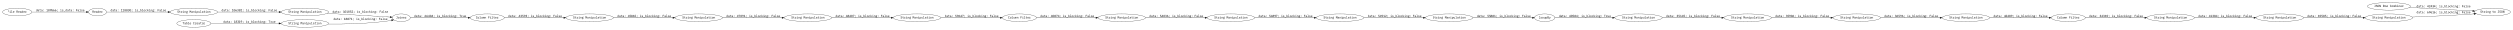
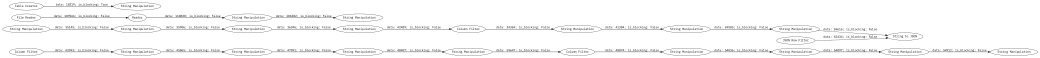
node "JSON Row Combiner": label "JSON Row Combiner" -> "JSON Row Filter"
edge "File Reader" -> "Reader": label "data: 109566; is_data: False" -> "data: 109566; is_blocking: False"
node "Joiner": removed
node "GroupBy": removed
